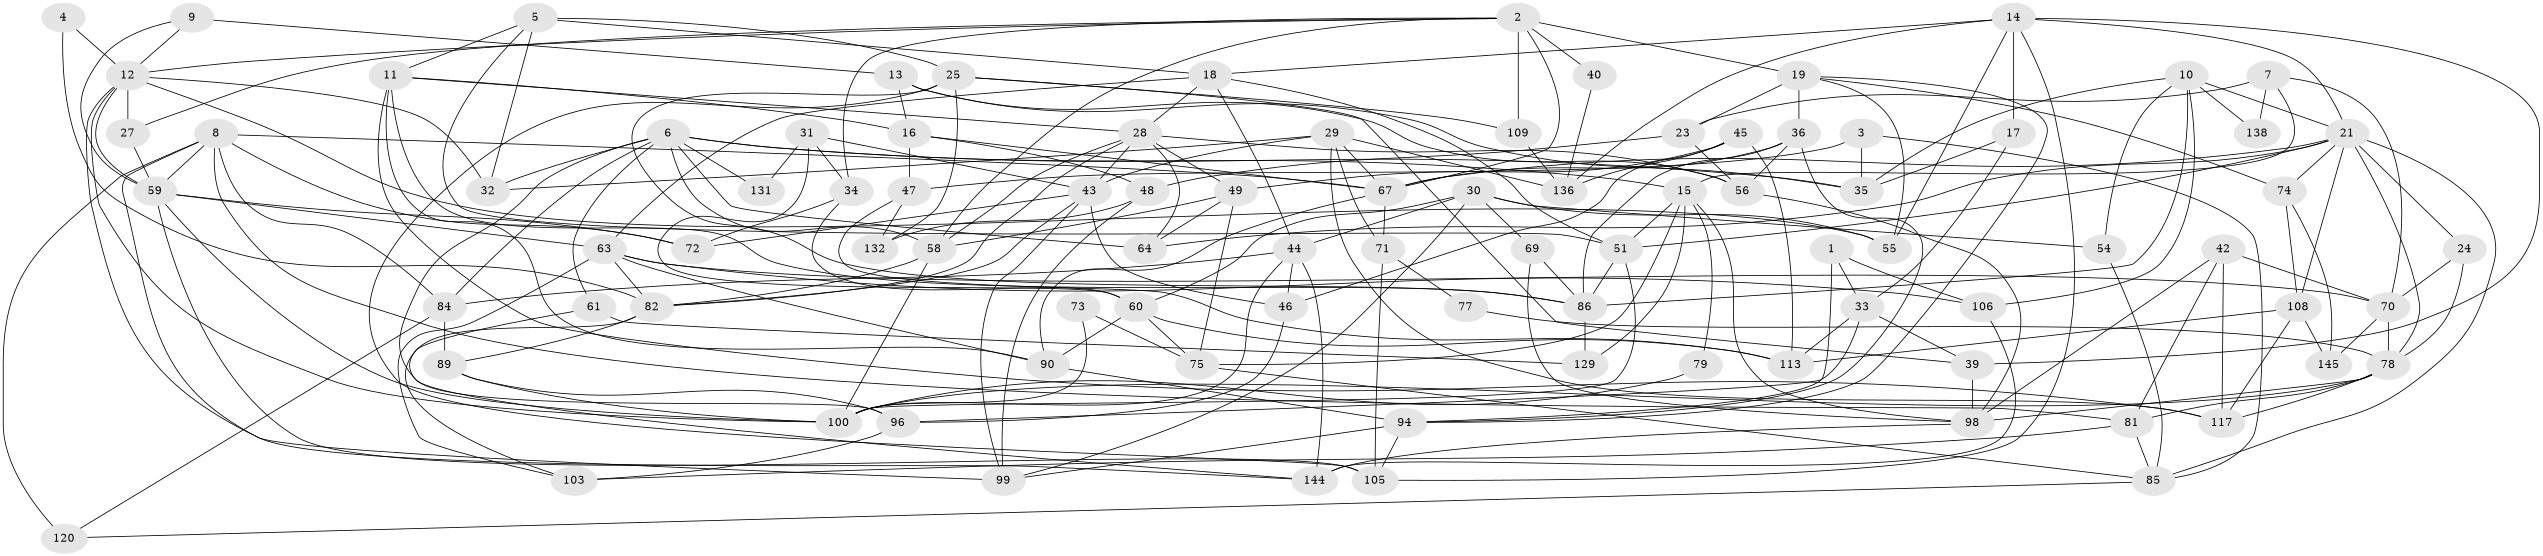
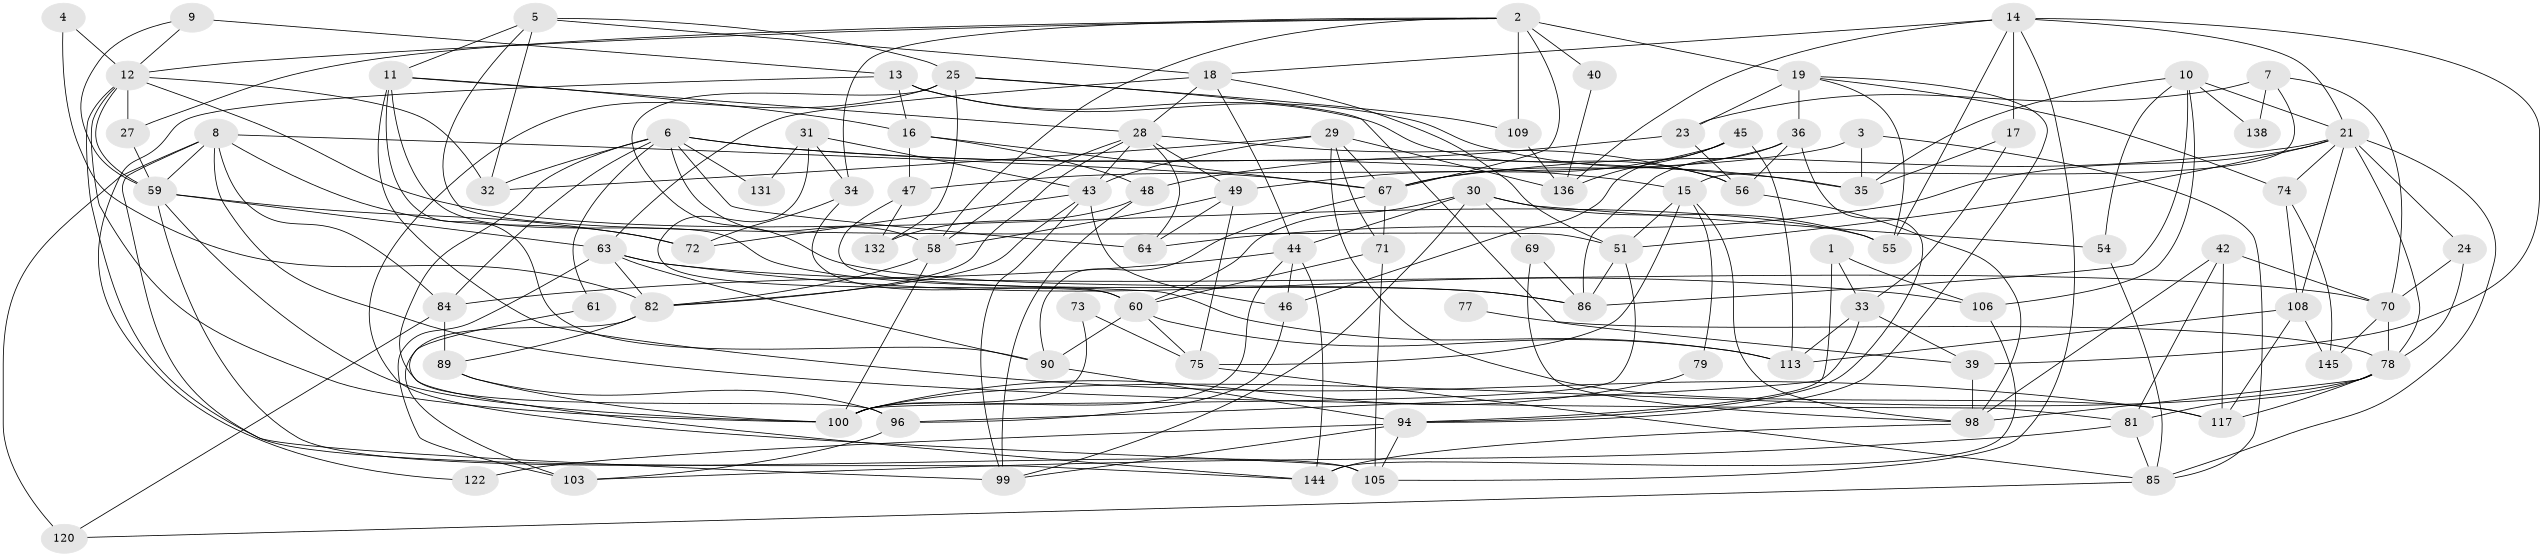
edge "71" -- "77": now "71" -- "60"
node "129": removed
node "122": added
